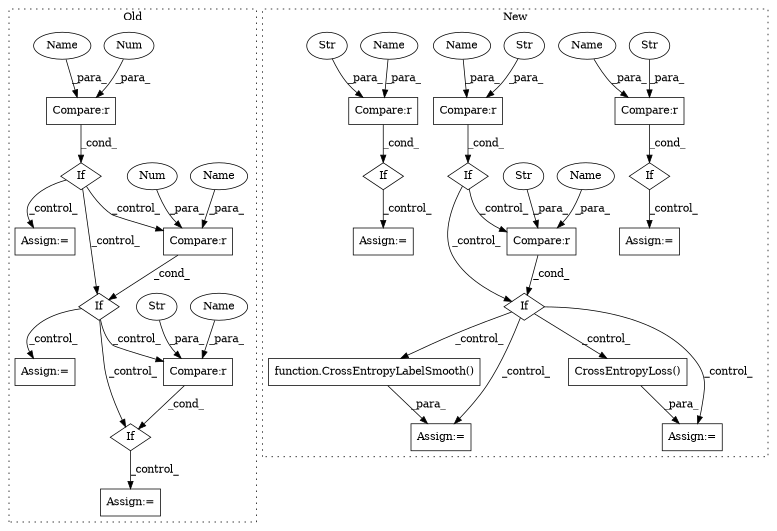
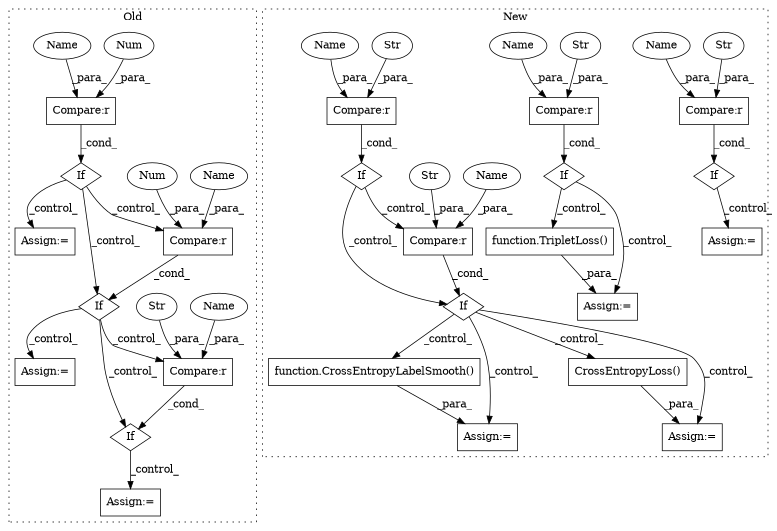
node "function.TripletLoss()": added
